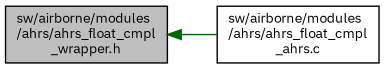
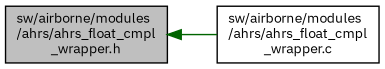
node "sw/airborne/modules /ahrs/ahrs_float_cmpl _ahrs.c": label "sw/airborne/modules /ahrs/ahrs_float_cmpl _ahrs.c" -> "sw/airborne/modules /ahrs/ahrs_float_cmpl _wrapper.c"
